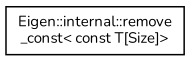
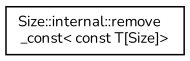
node "Eigen::internal::remove _const< const T[Size]>": label "Eigen::internal::remove _const< const T[Size]>" -> "Size::internal::remove _const< const T[Size]>"
